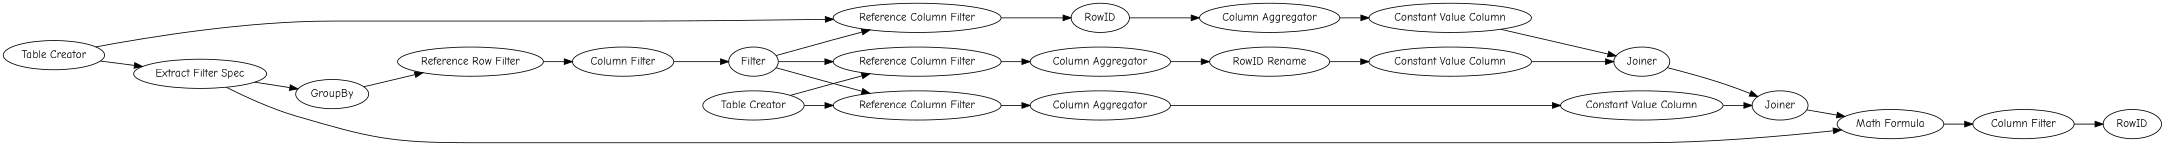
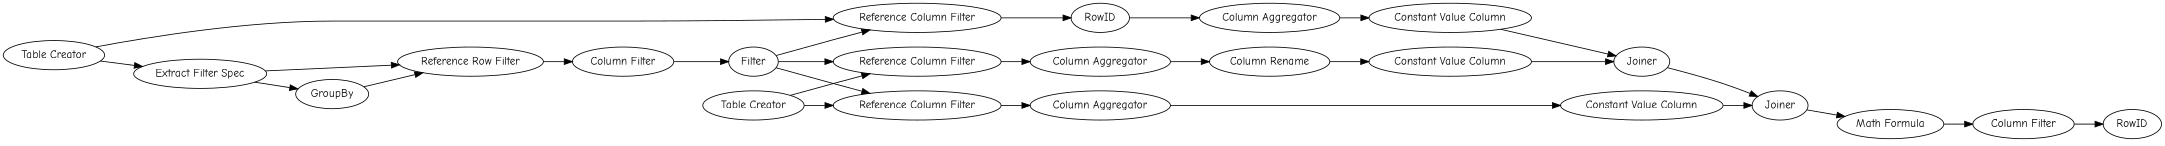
node "RowID Rename": label "RowID Rename" -> "Column Rename"
edge "Extract Filter Spec" -> "Math Formula": now "Extract Filter Spec" -> "Reference Row Filter"
